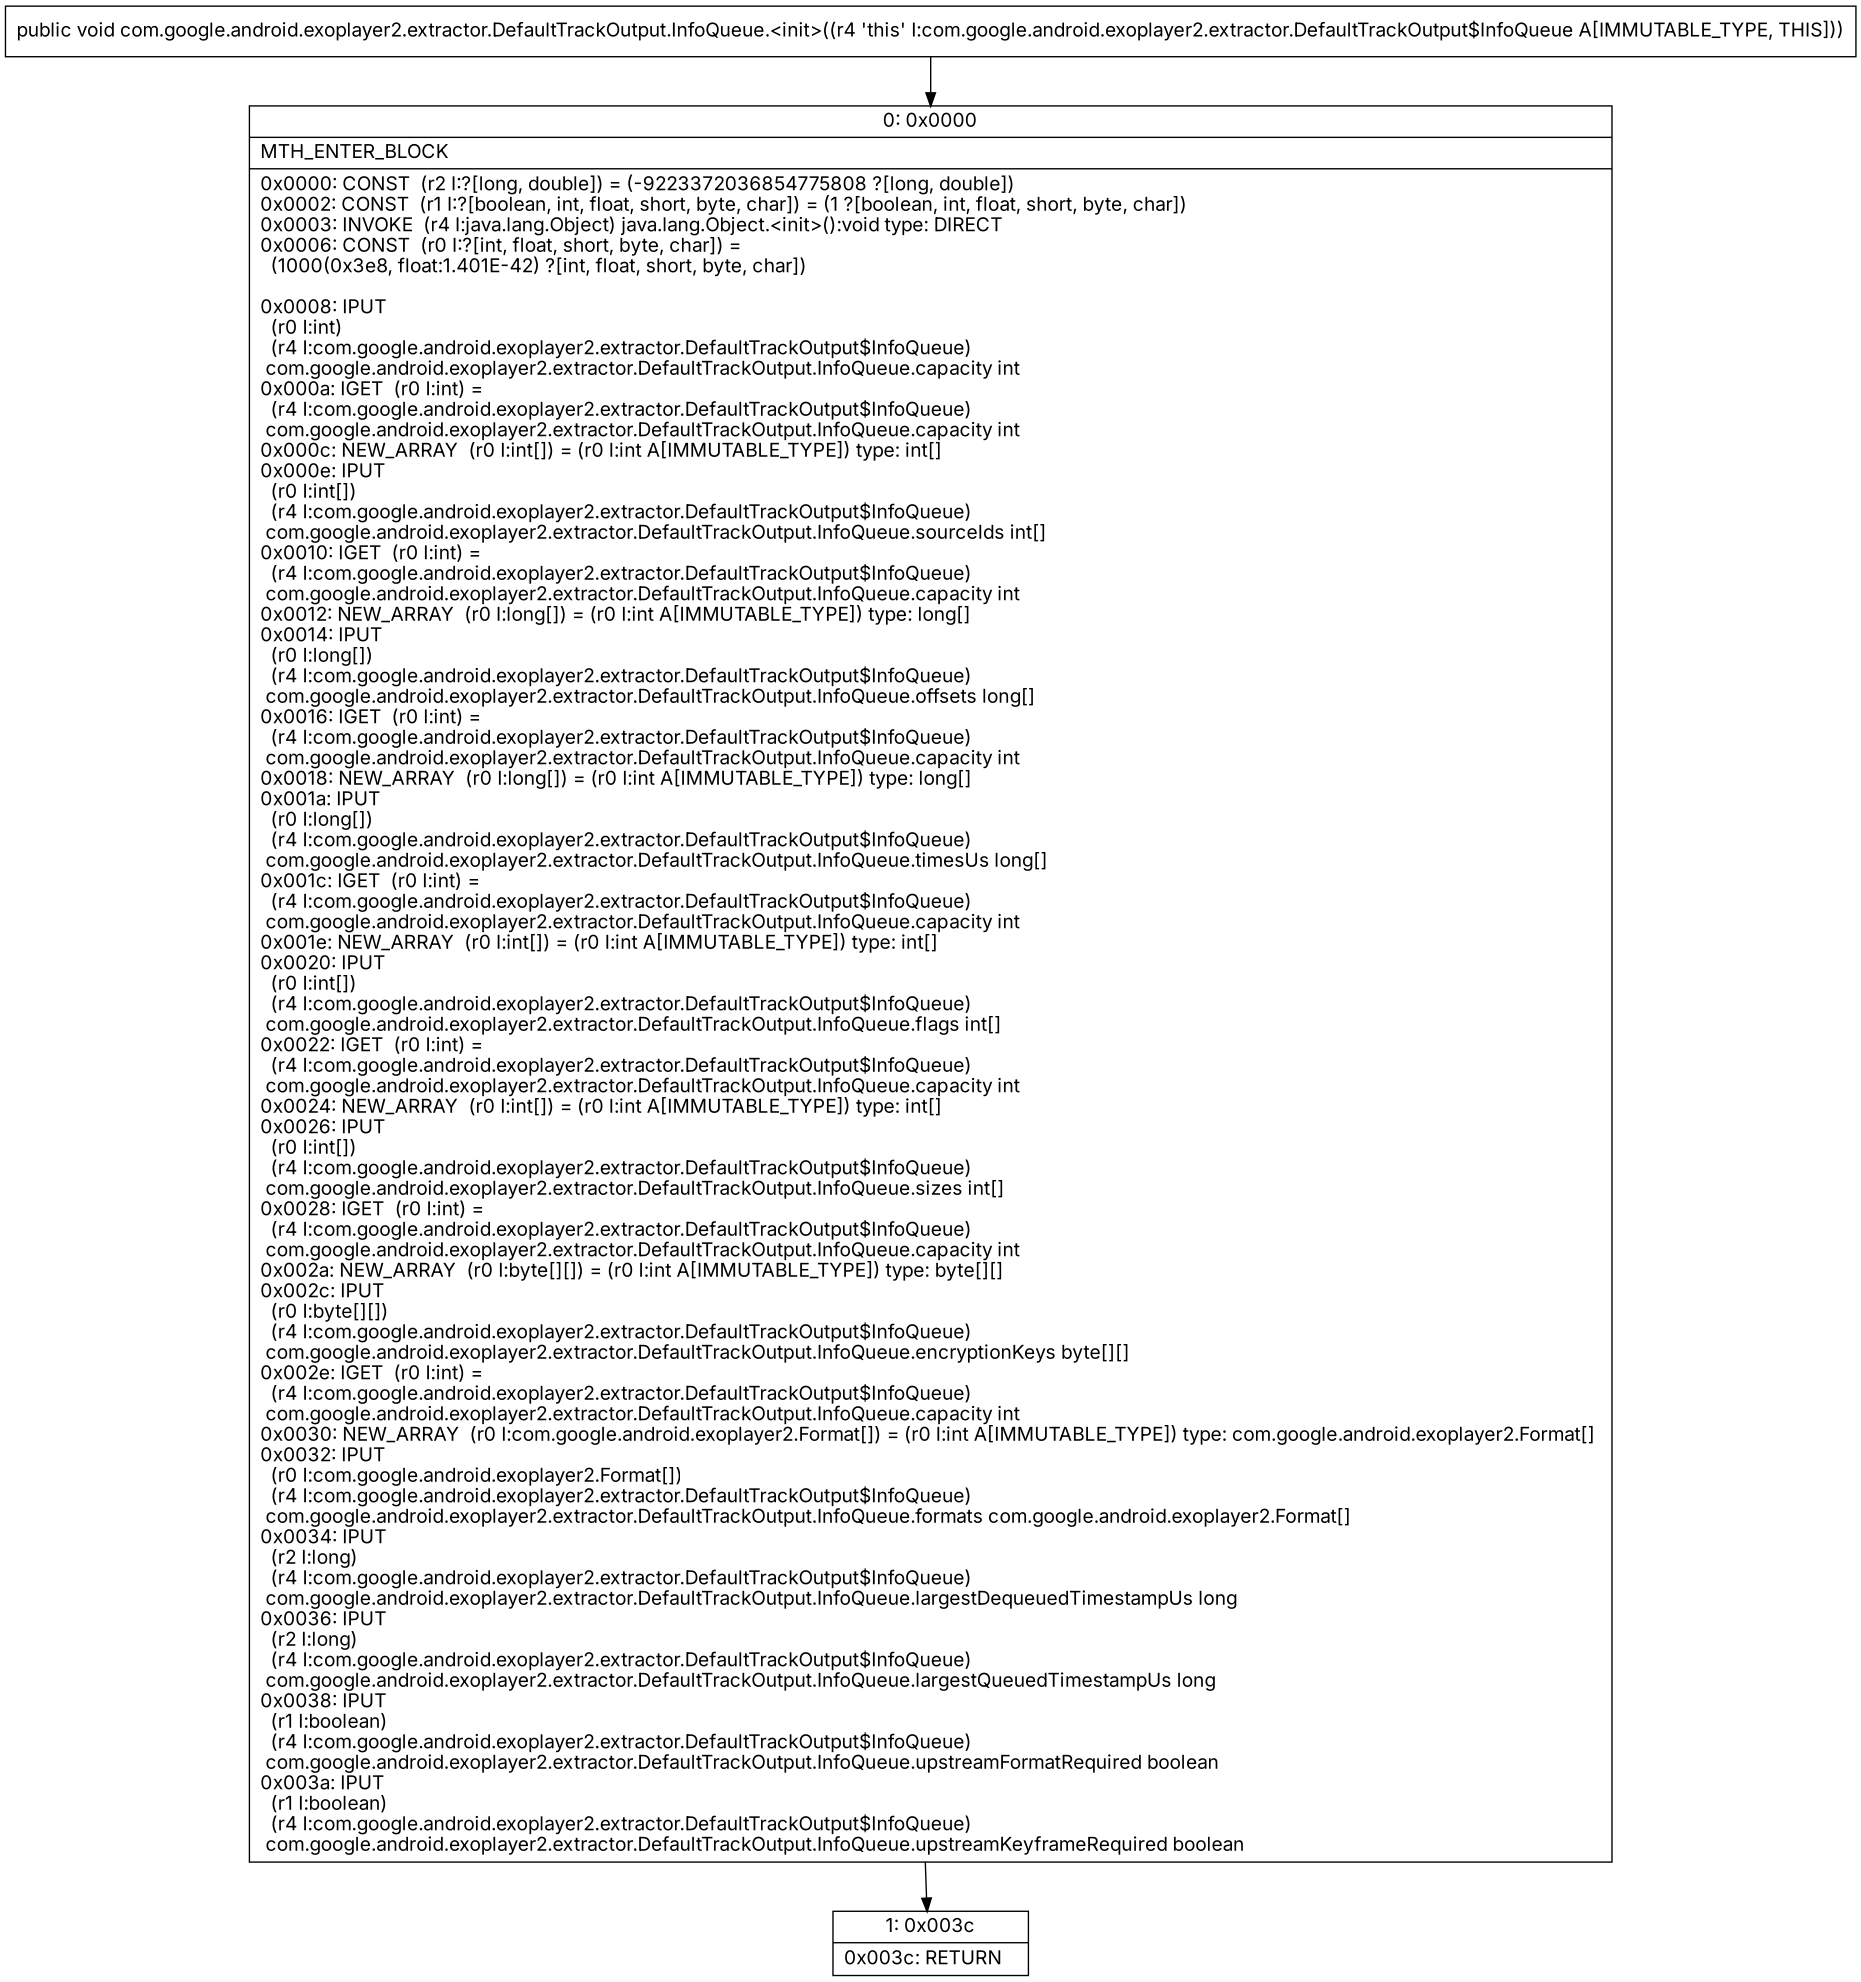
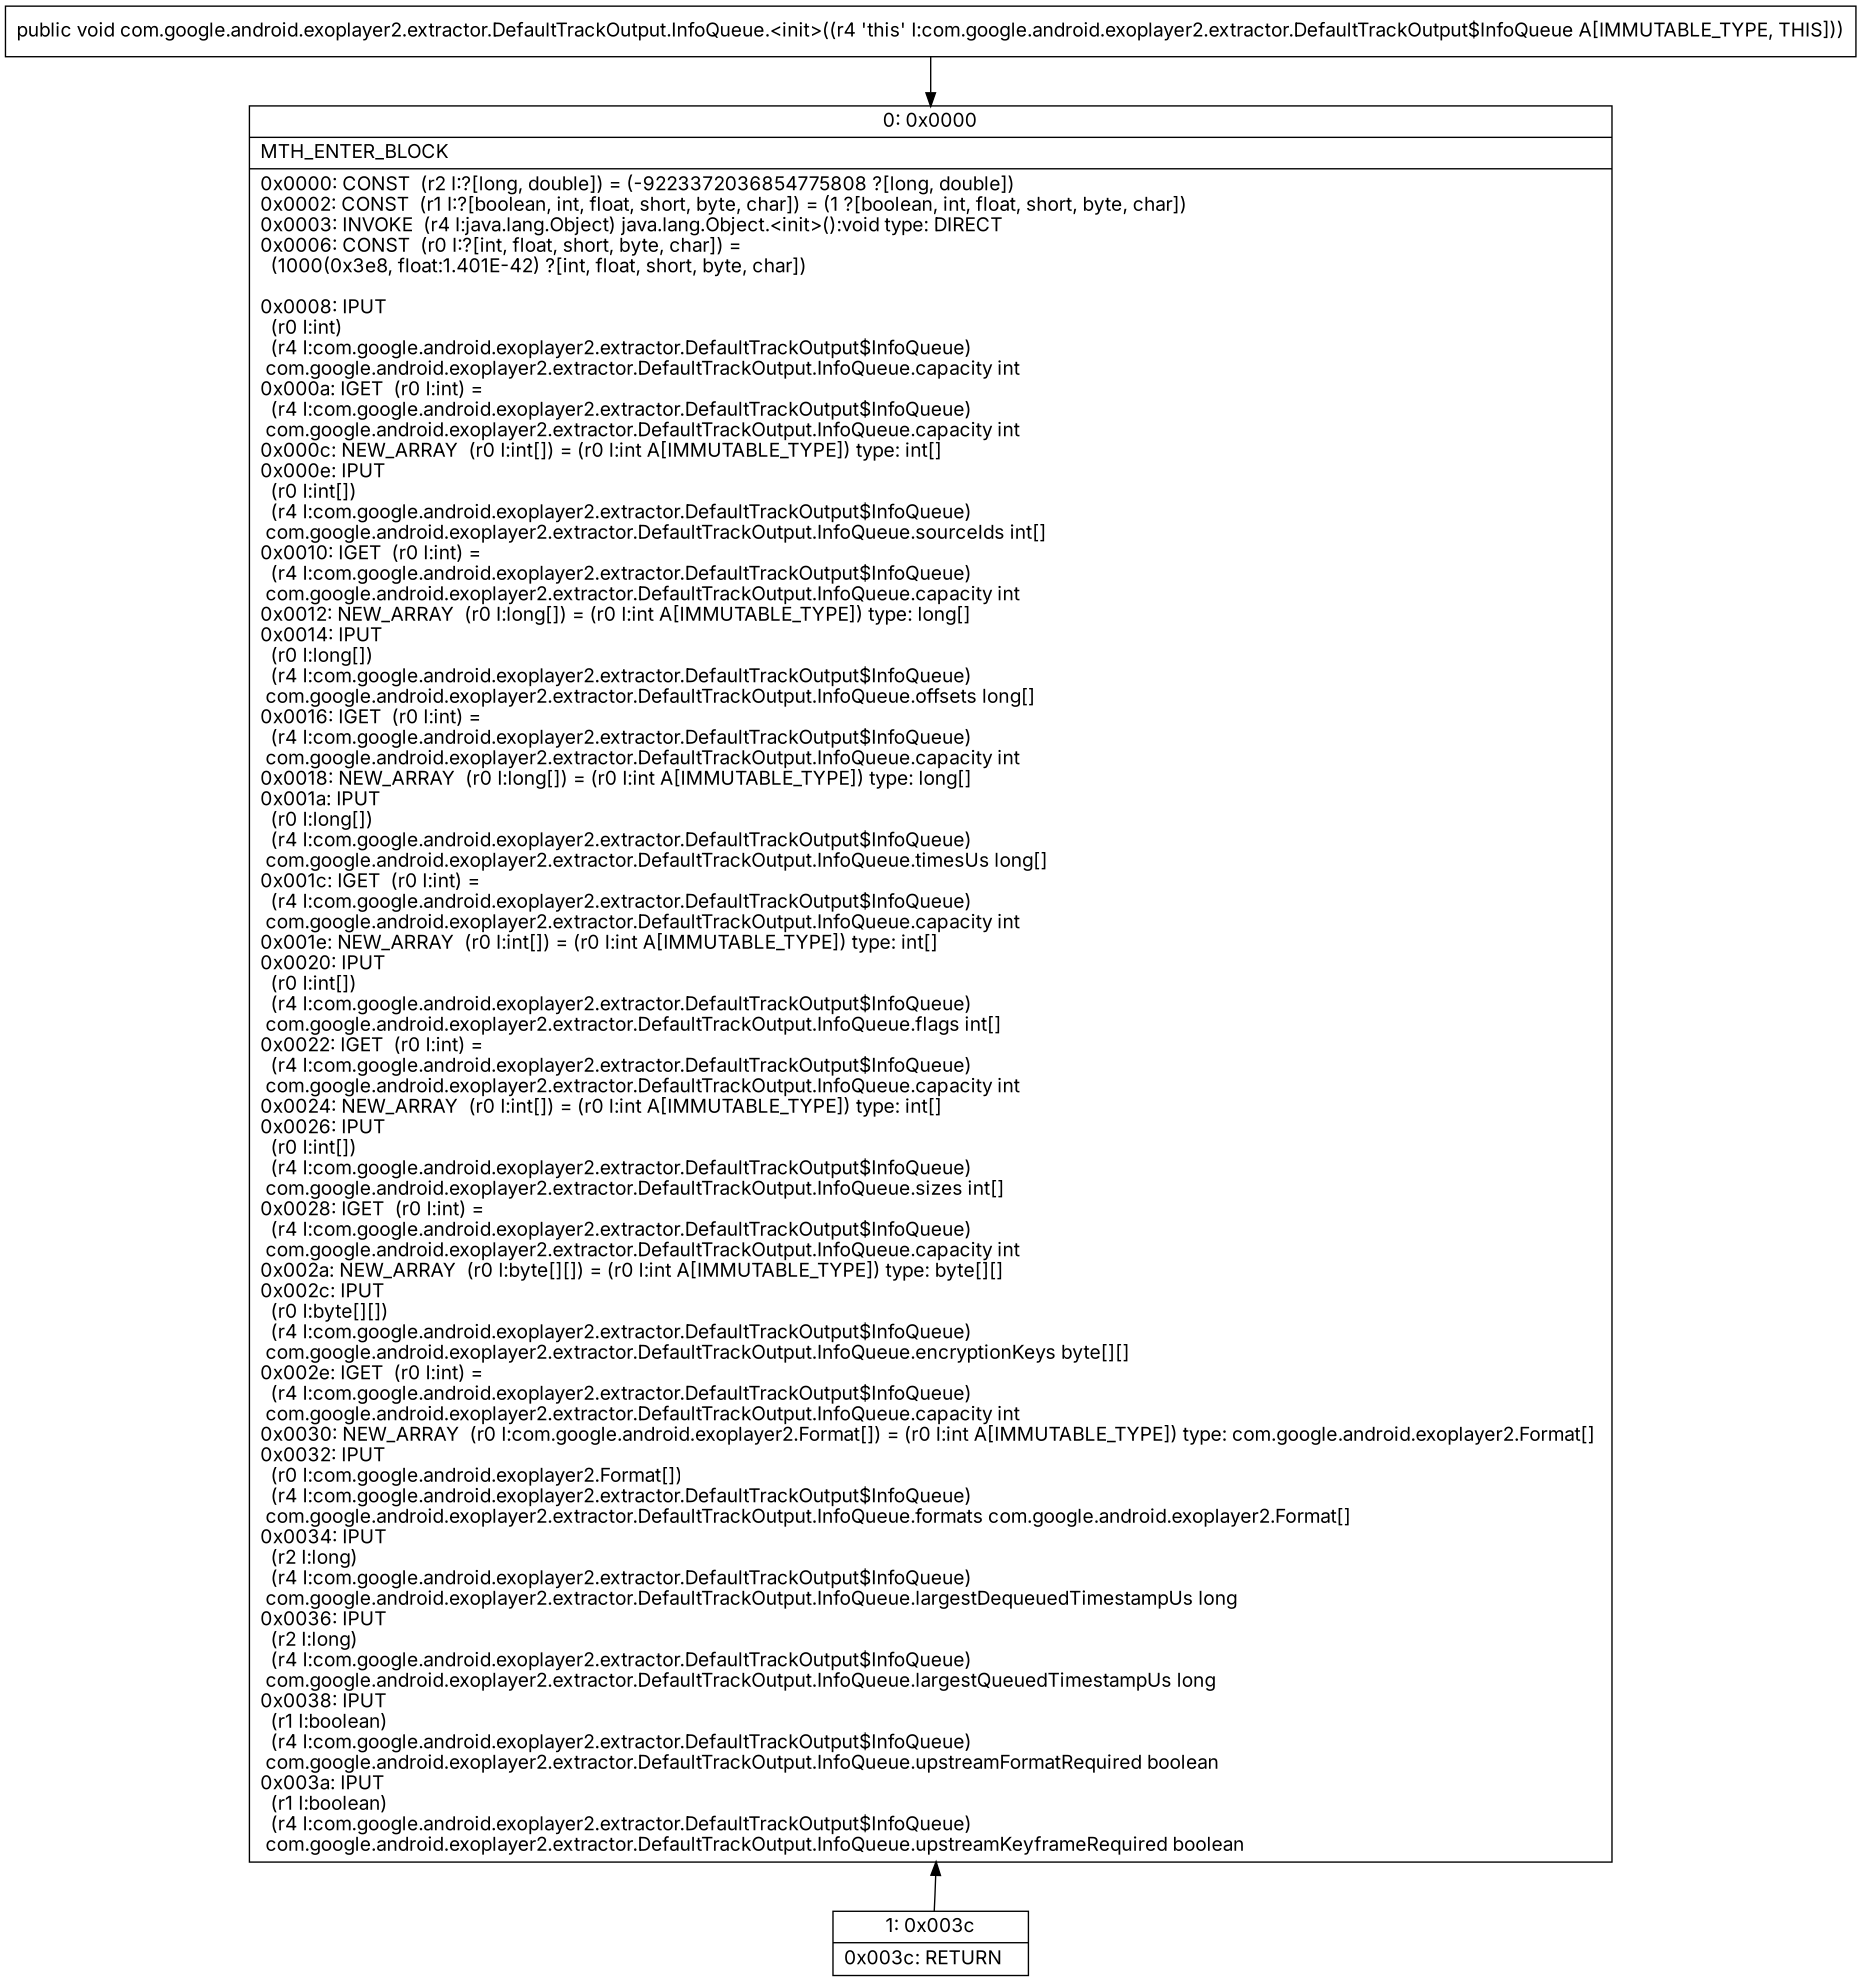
edge "0: 0x0000" -> "1: 0x003c": reversed
